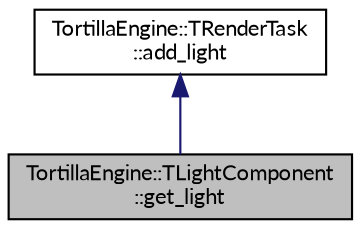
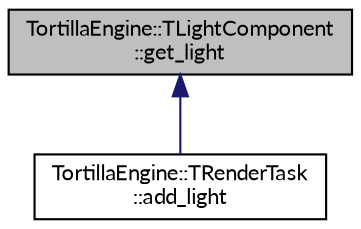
edge "TortillaEngine::TLightComponent ::get_light" -> "TortillaEngine::TRenderTask ::add_light": reversed
